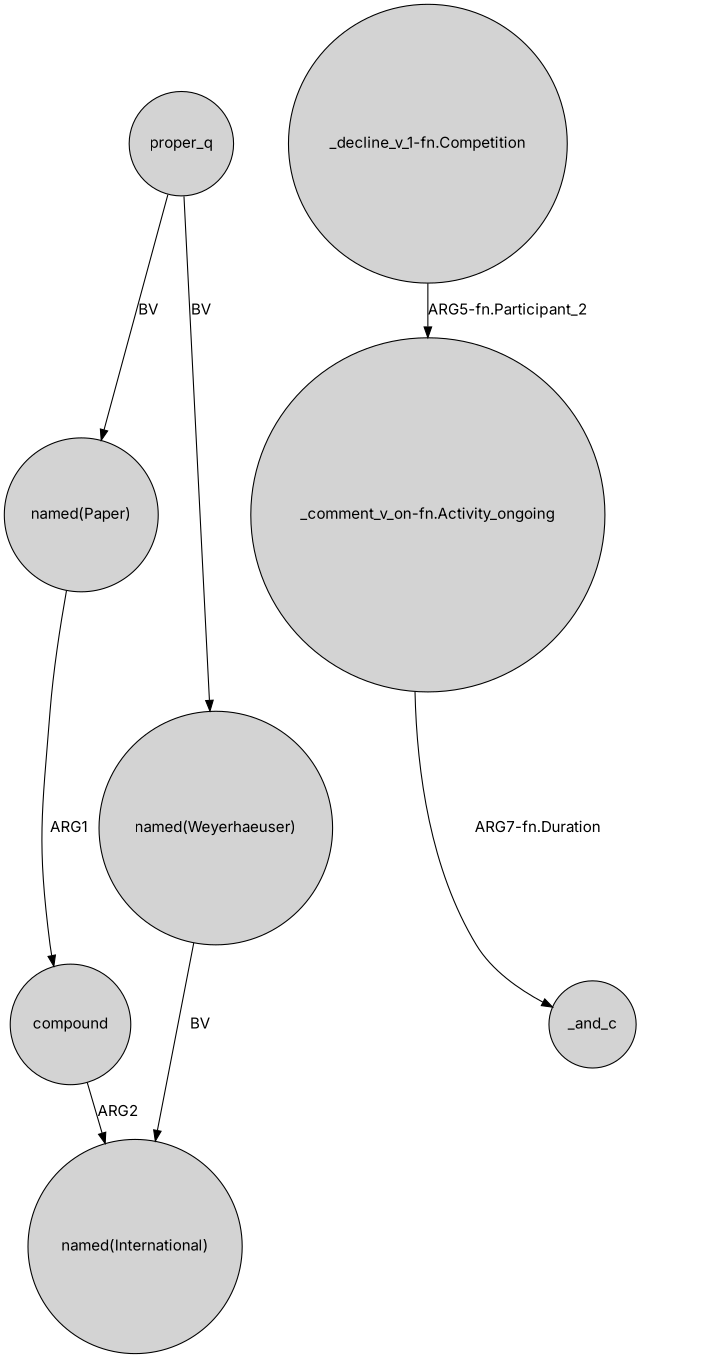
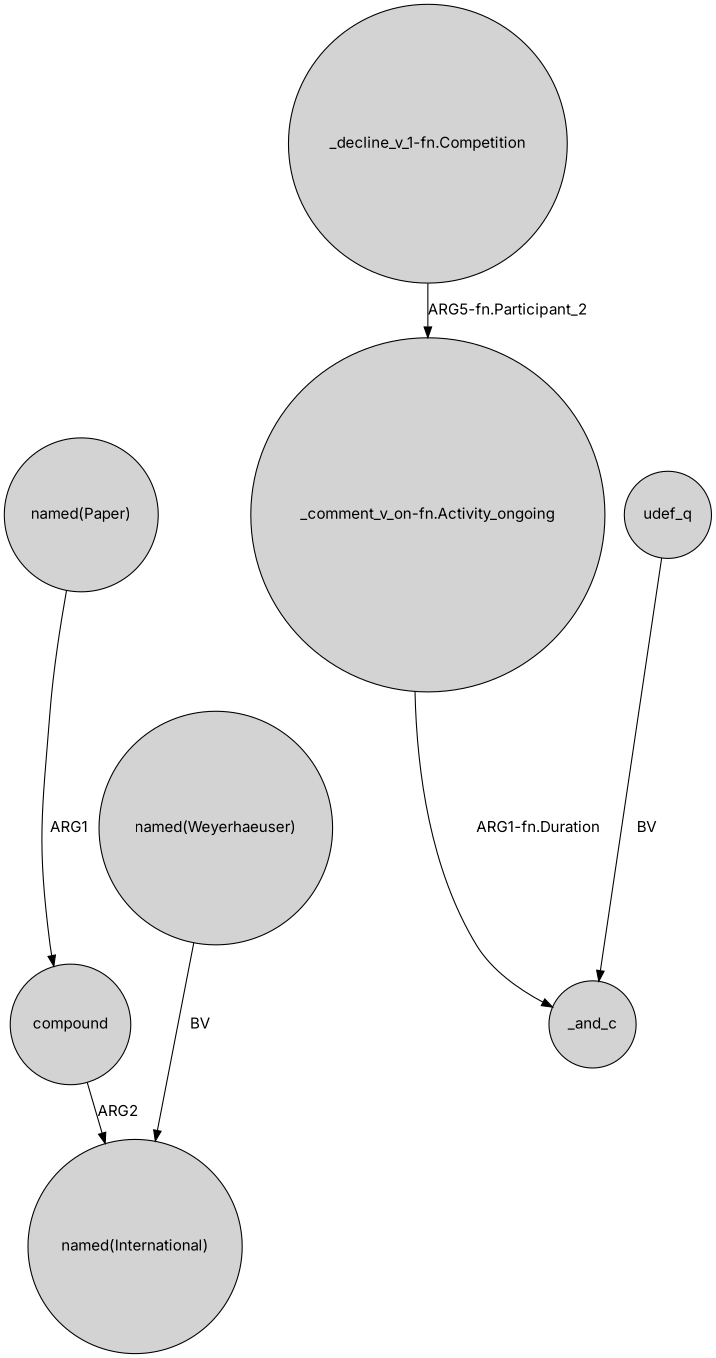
node "proper_q": removed
node "udef_q": added
edge "_comment_v_on-fn.Activity_ongoing" -> "_and_c": label "ARG7-fn.Duration" -> "ARG1-fn.Duration"
